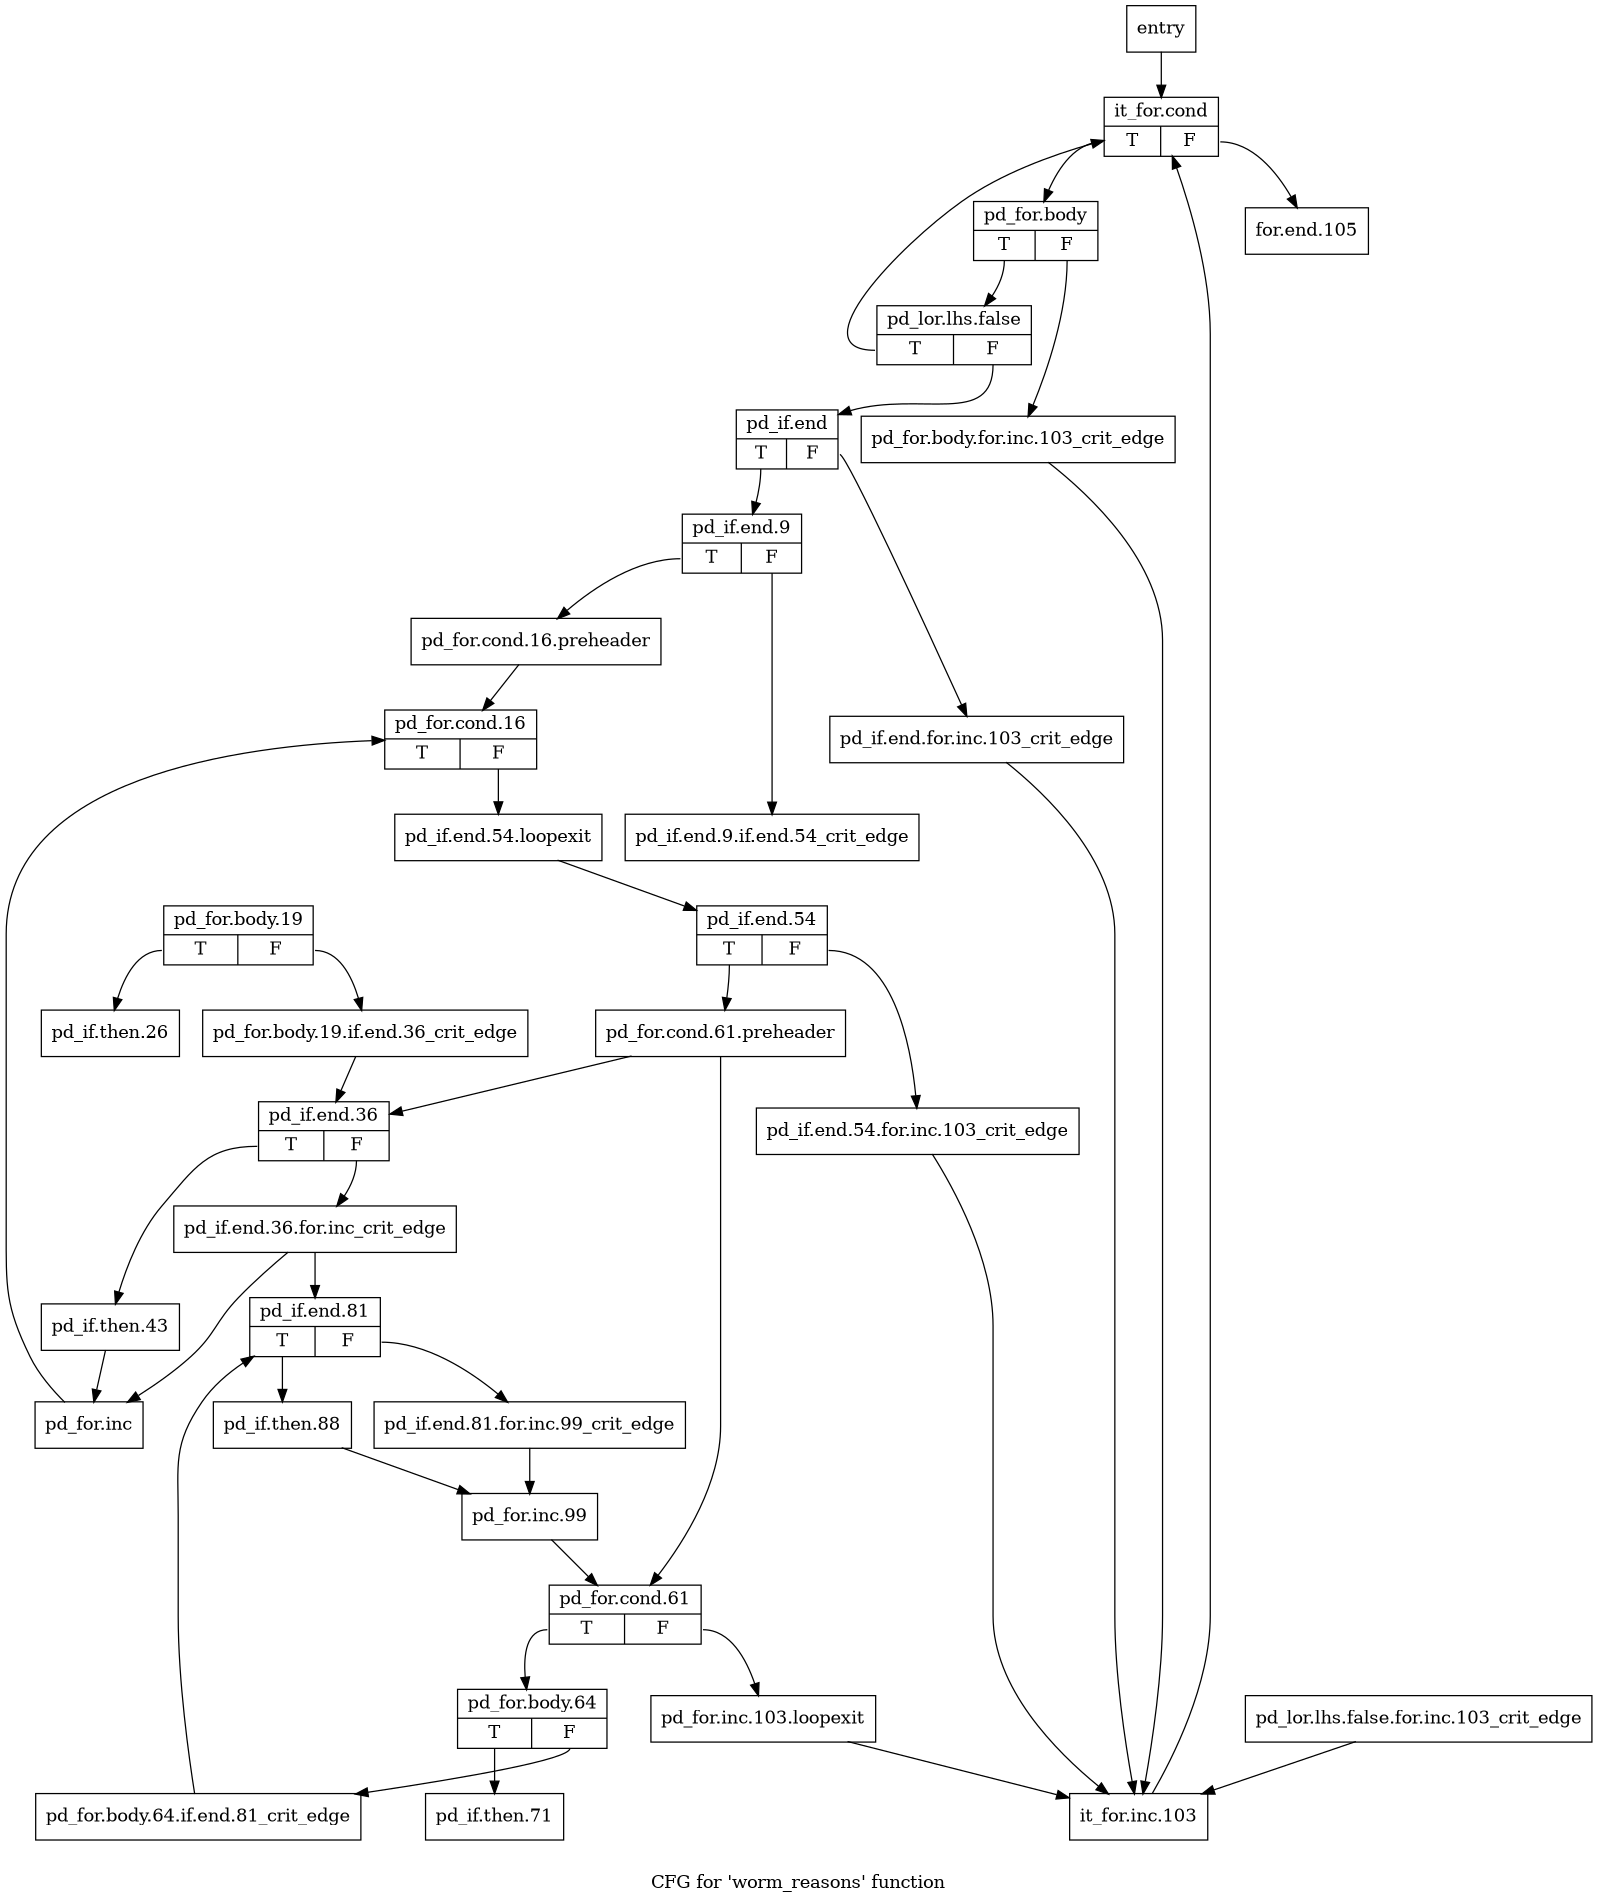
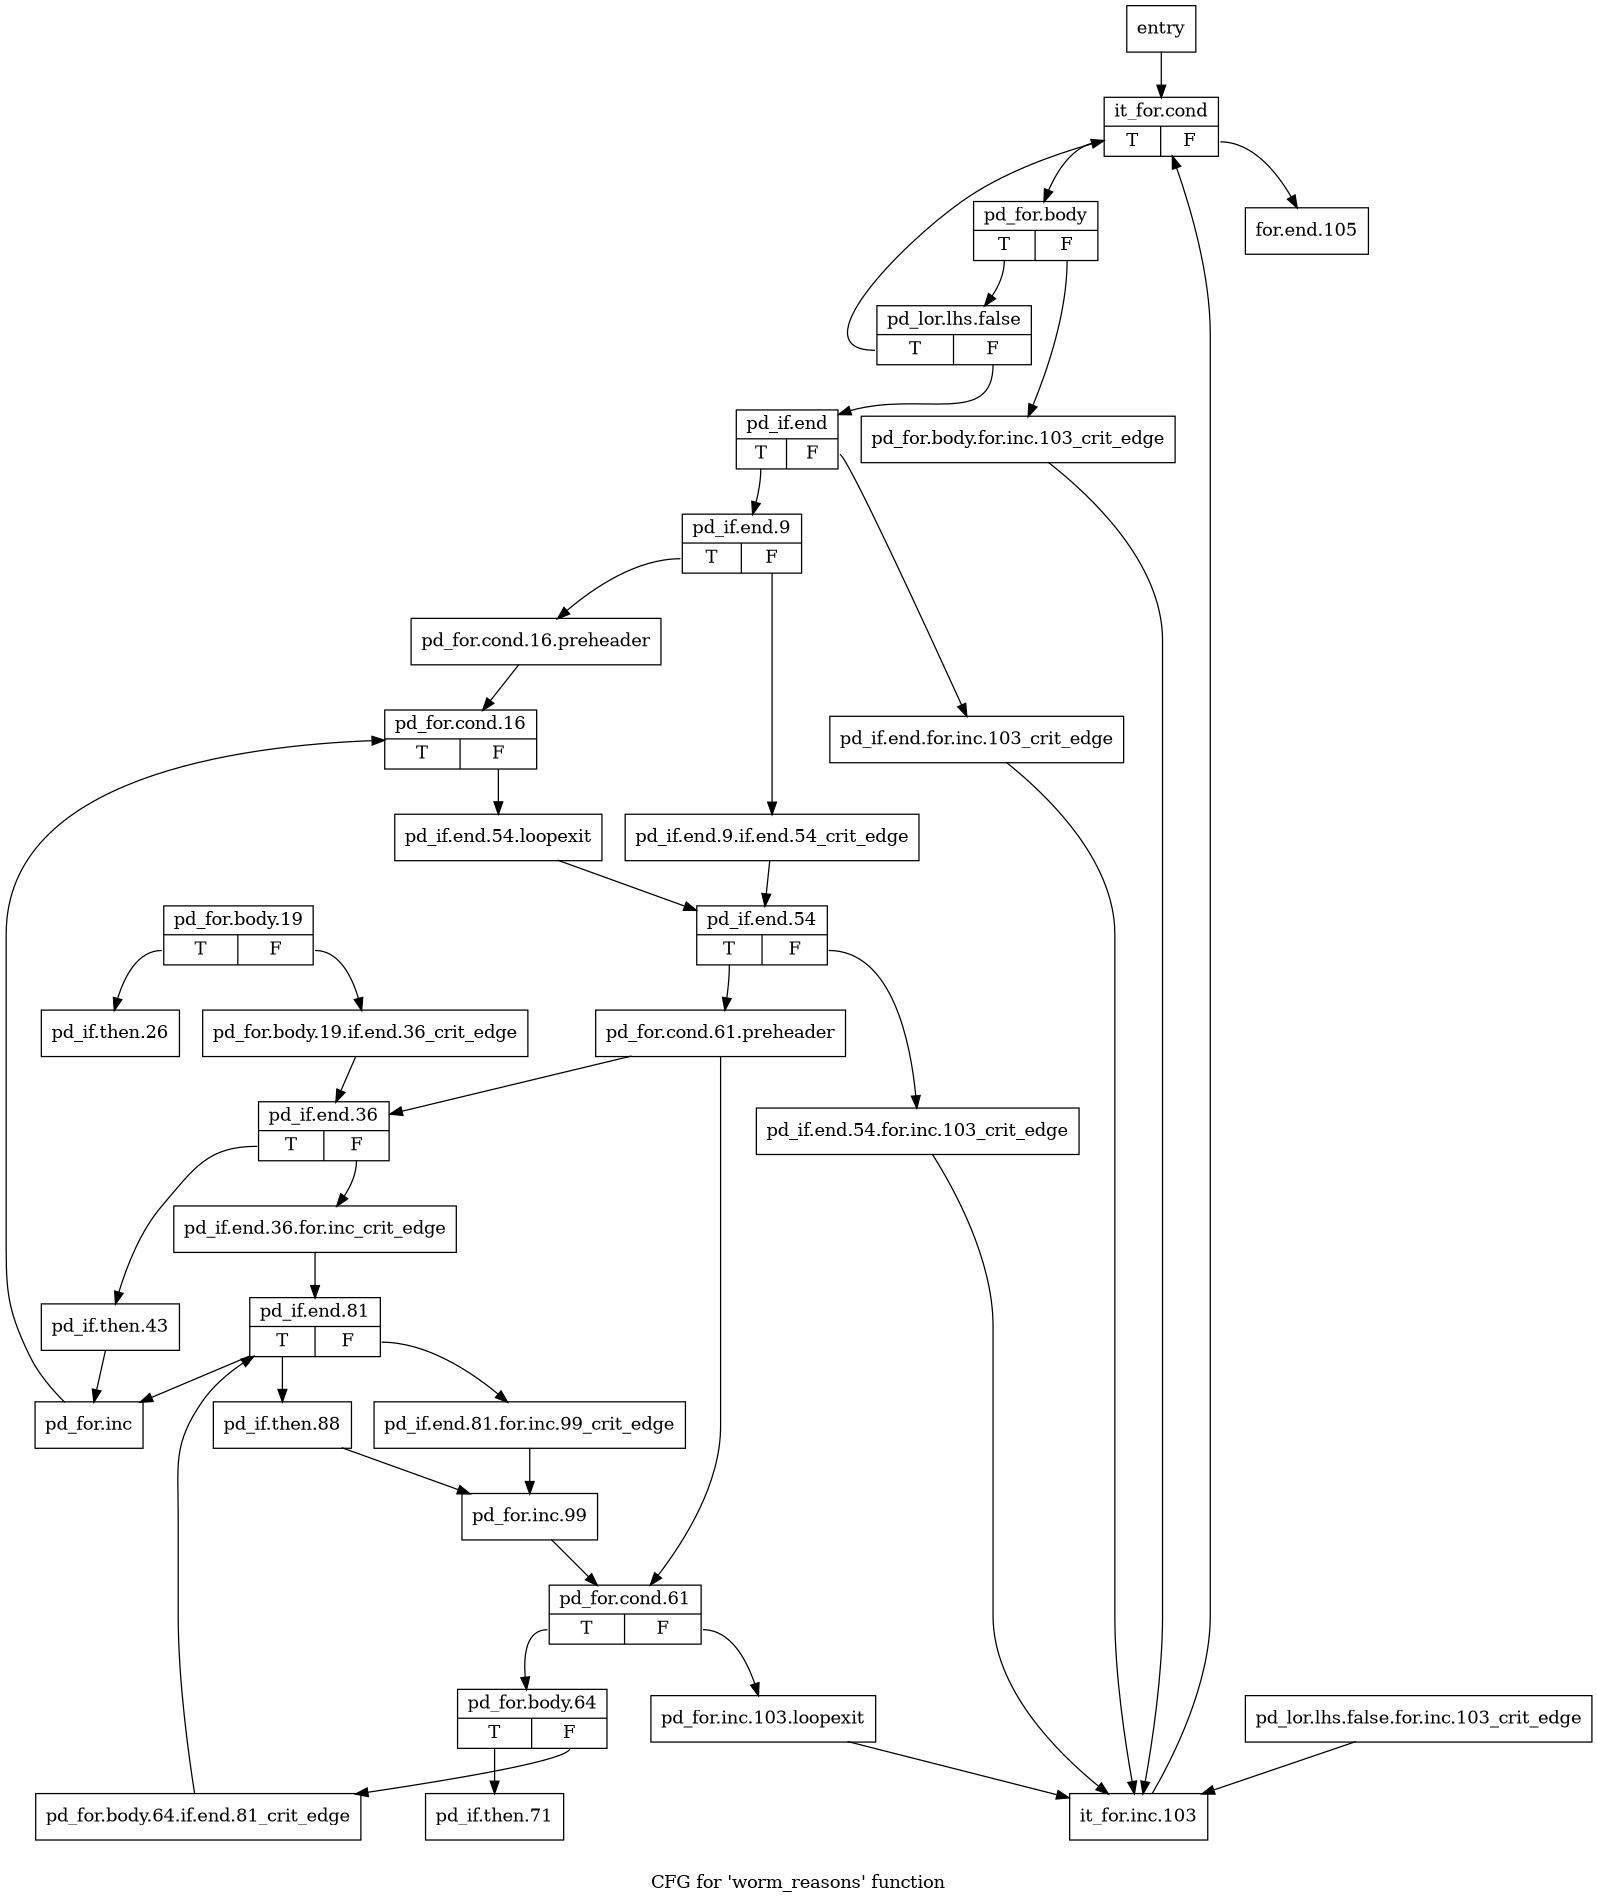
edge "pd_if.end.9.if.end.54_crit_edge" -> "pd_if.end.54": added
edge "pd_if.end.36.for.inc_crit_edge" -> "pd_for.inc": now "pd_if.end.81" -> "pd_for.inc"
